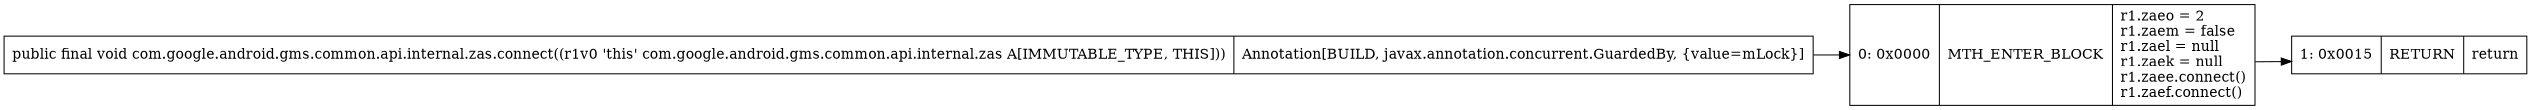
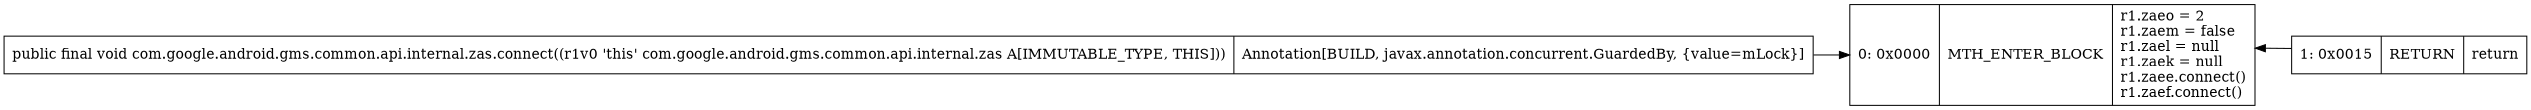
edge "0: 0x0000" -> "1: 0x0015": reversed
